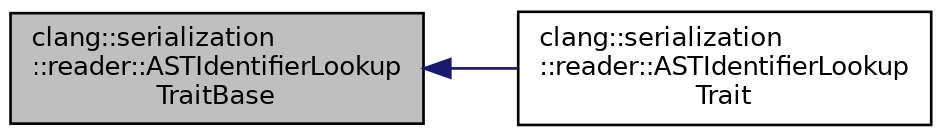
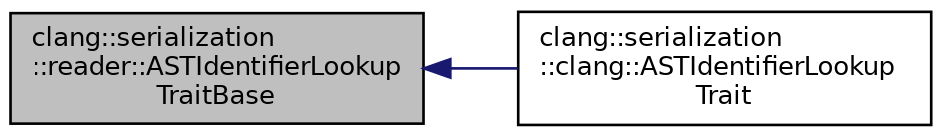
node "clang::serialization ::reader::ASTIdentifierLookup Trait": label "clang::serialization ::reader::ASTIdentifierLookup Trait" -> "clang::serialization ::clang::ASTIdentifierLookup Trait"
